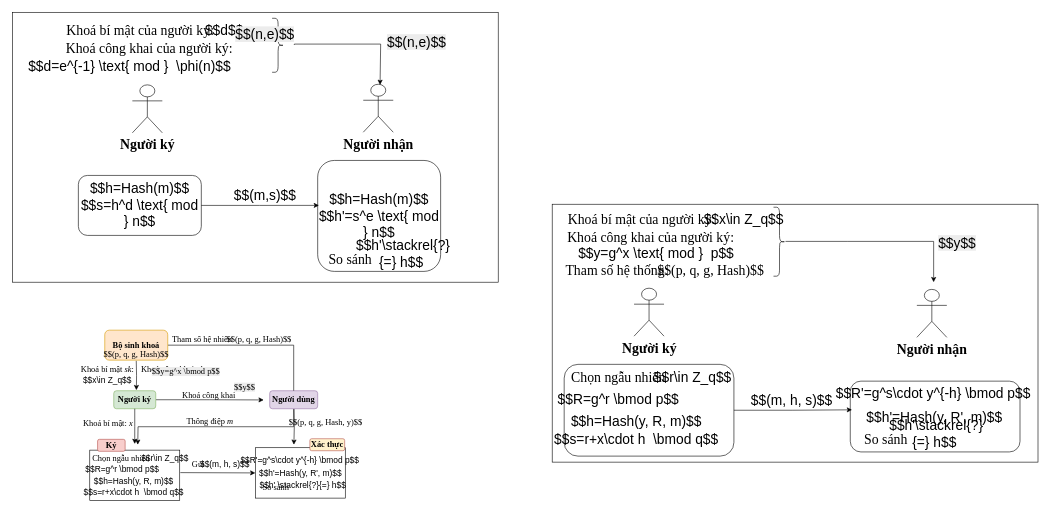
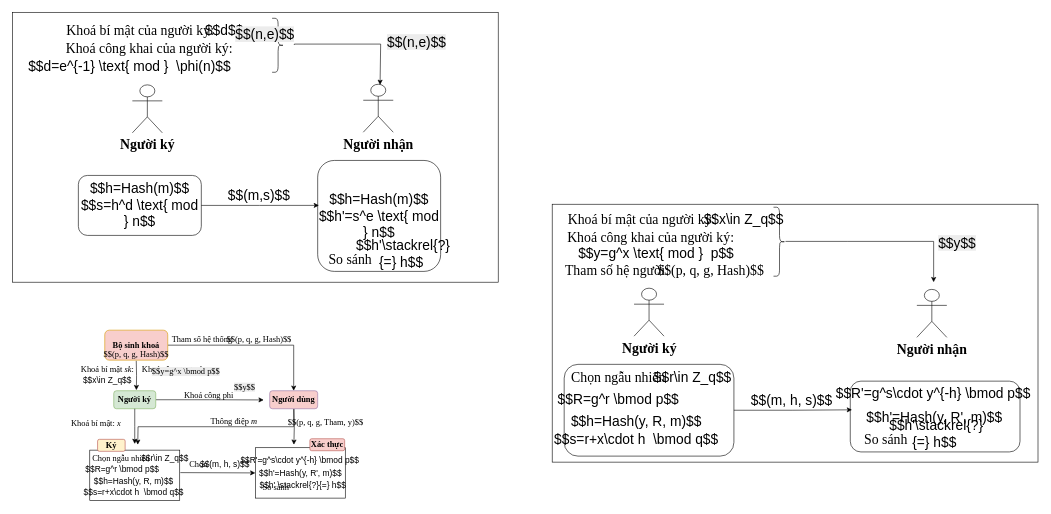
node "$$(m,s)$$": moved (265, 195) -> (259, 195)
node "Tham số hệ thống:": label "Tham số hệ thống:" -> "Tham số hệ người:"
node "Tham số hệ nhiên": label "Tham số hệ nhiên" -> "Tham số hệ thống"
node "Bộ sinh khoá": fillcolor #ffe6cc -> #f8cecc
node "Khoá công khai pk:": label "Khoá công khai pk:" -> "Khoá công text pk:"
edge "Bộ sinh khoá" -- "Người dùng": arrowhead none -> classic
node "Khoá công khai": label "Khoá công khai" -> "Khoá công phi"
node "Người dùng": fillcolor #e1d5e7 -> #f8cecc
node "Thông điệp m": moved (210, 422) -> (234, 422)
node "$$(p, q, g, Hash, y)$$": label "$$(p, q, g, Hash, y)$$" -> "$$(p, q, g, Tham, y)$$"
node "Khoá bí mật: x": moved (108, 424) -> (96, 424)
node "Xác thực": fillcolor #fff2cc -> #f8cecc
node "Ký": fillcolor #f8cecc -> #fff2cc
node "Gửi": label "Gửi" -> "Chọn"
